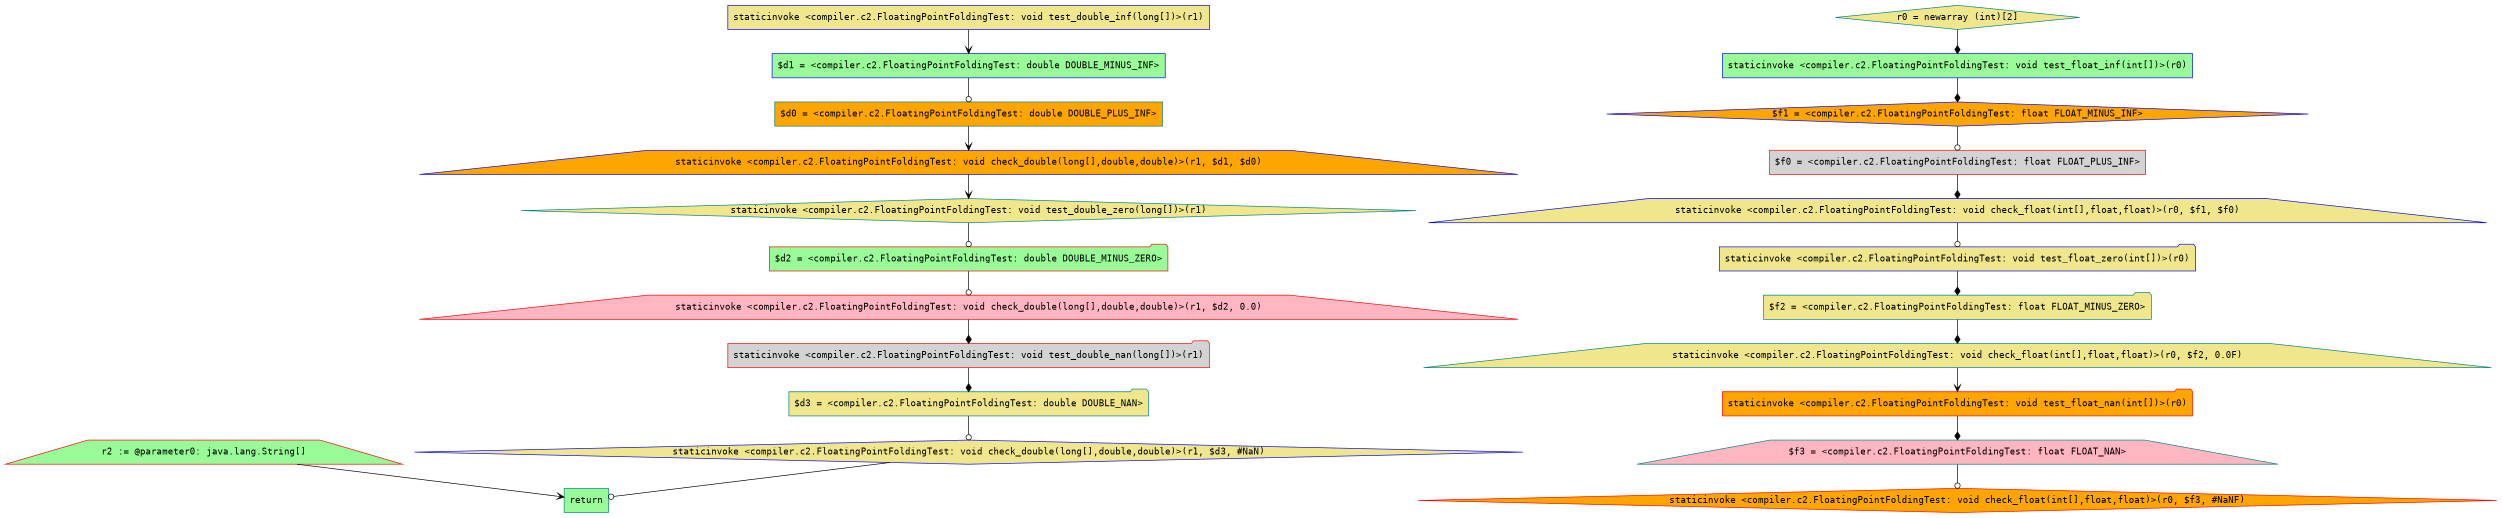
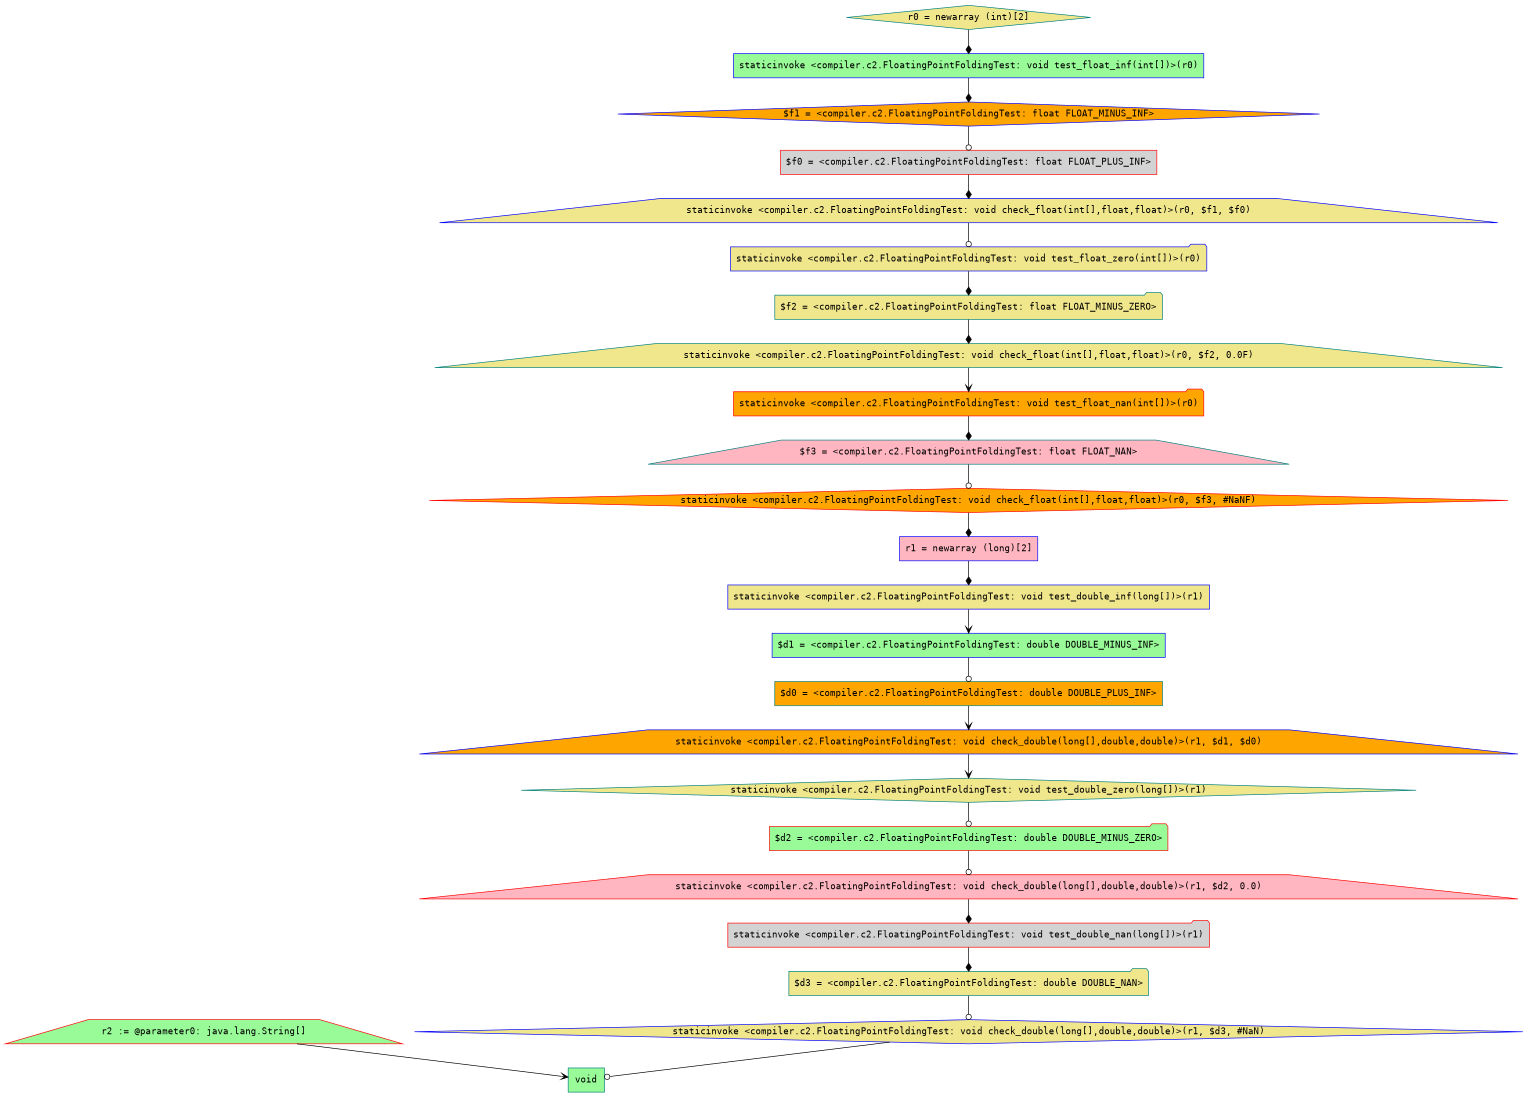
node "return": label "return" -> "void"
node "r1 = newarray (long)[2]": added
